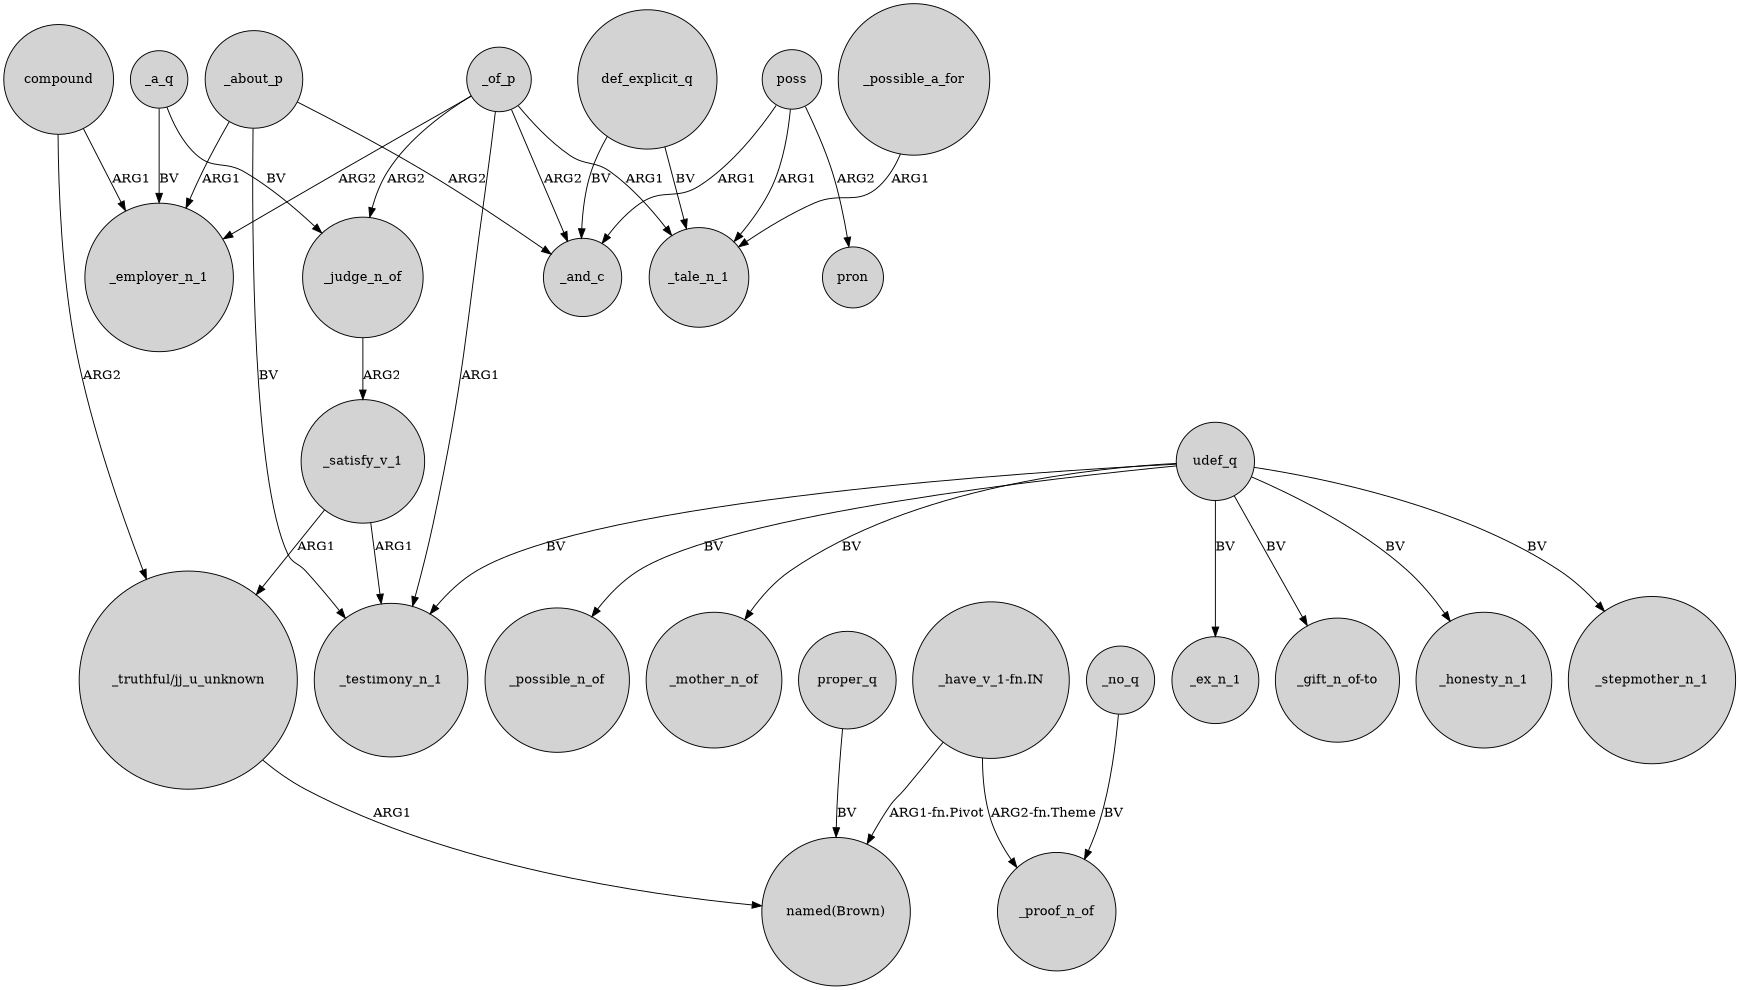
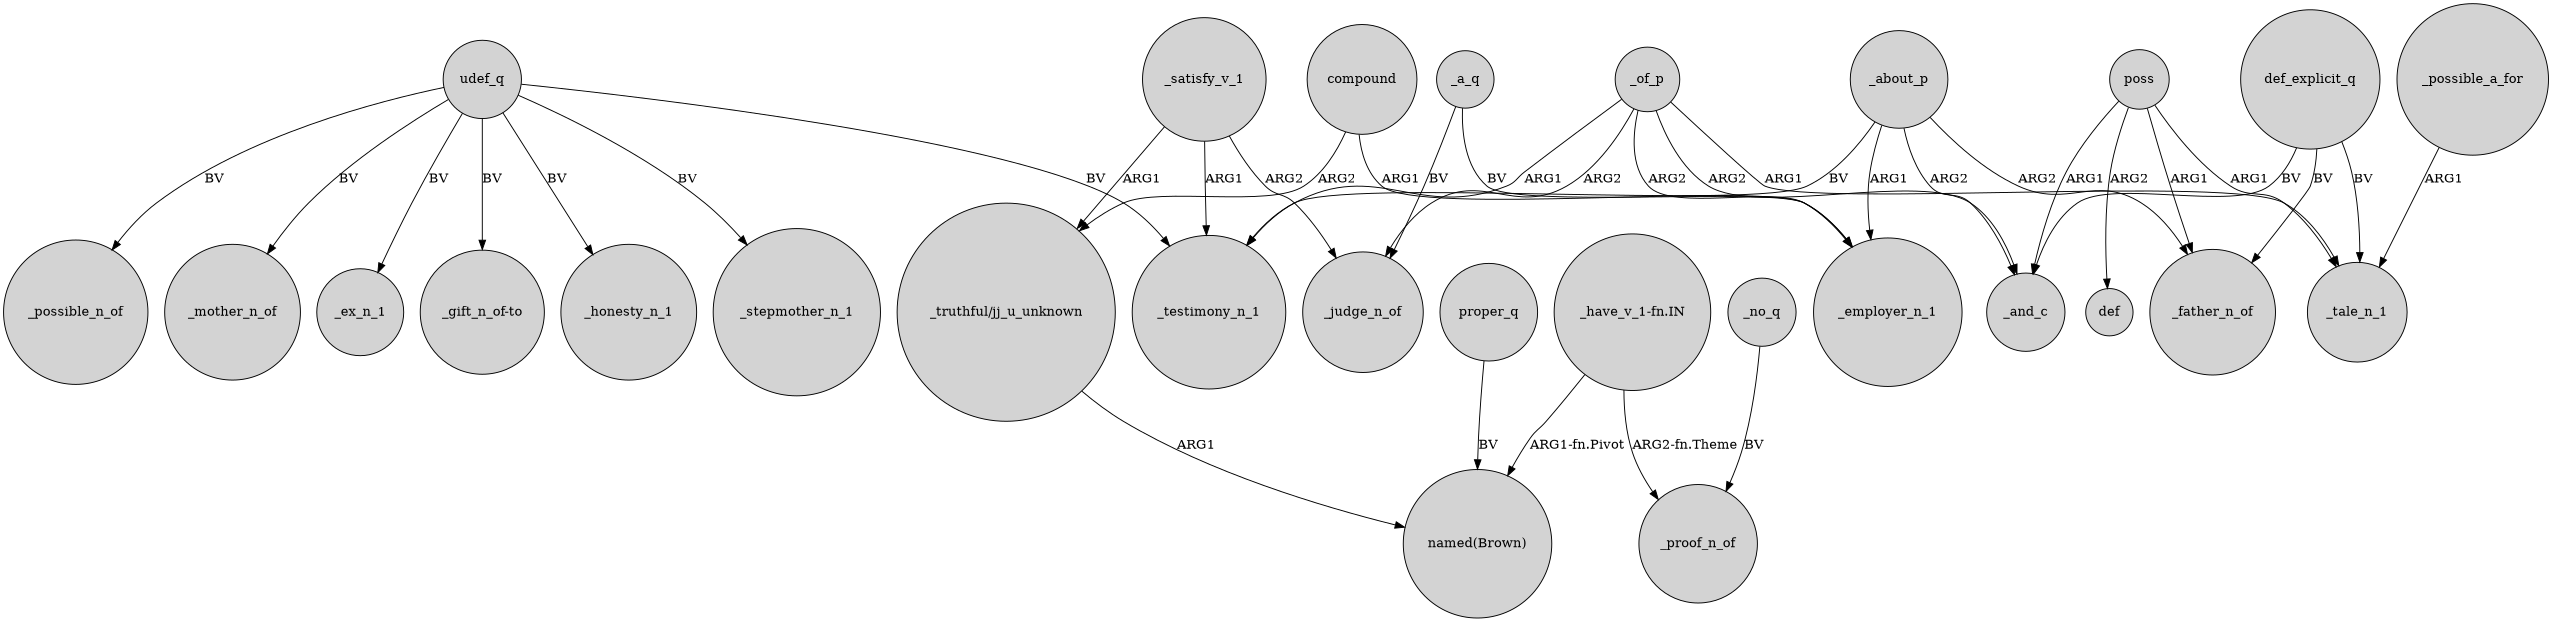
node "pron": label "pron" -> "def"
node "_father_n_of": added
edge "_judge_n_of" -> "_satisfy_v_1": reversed
